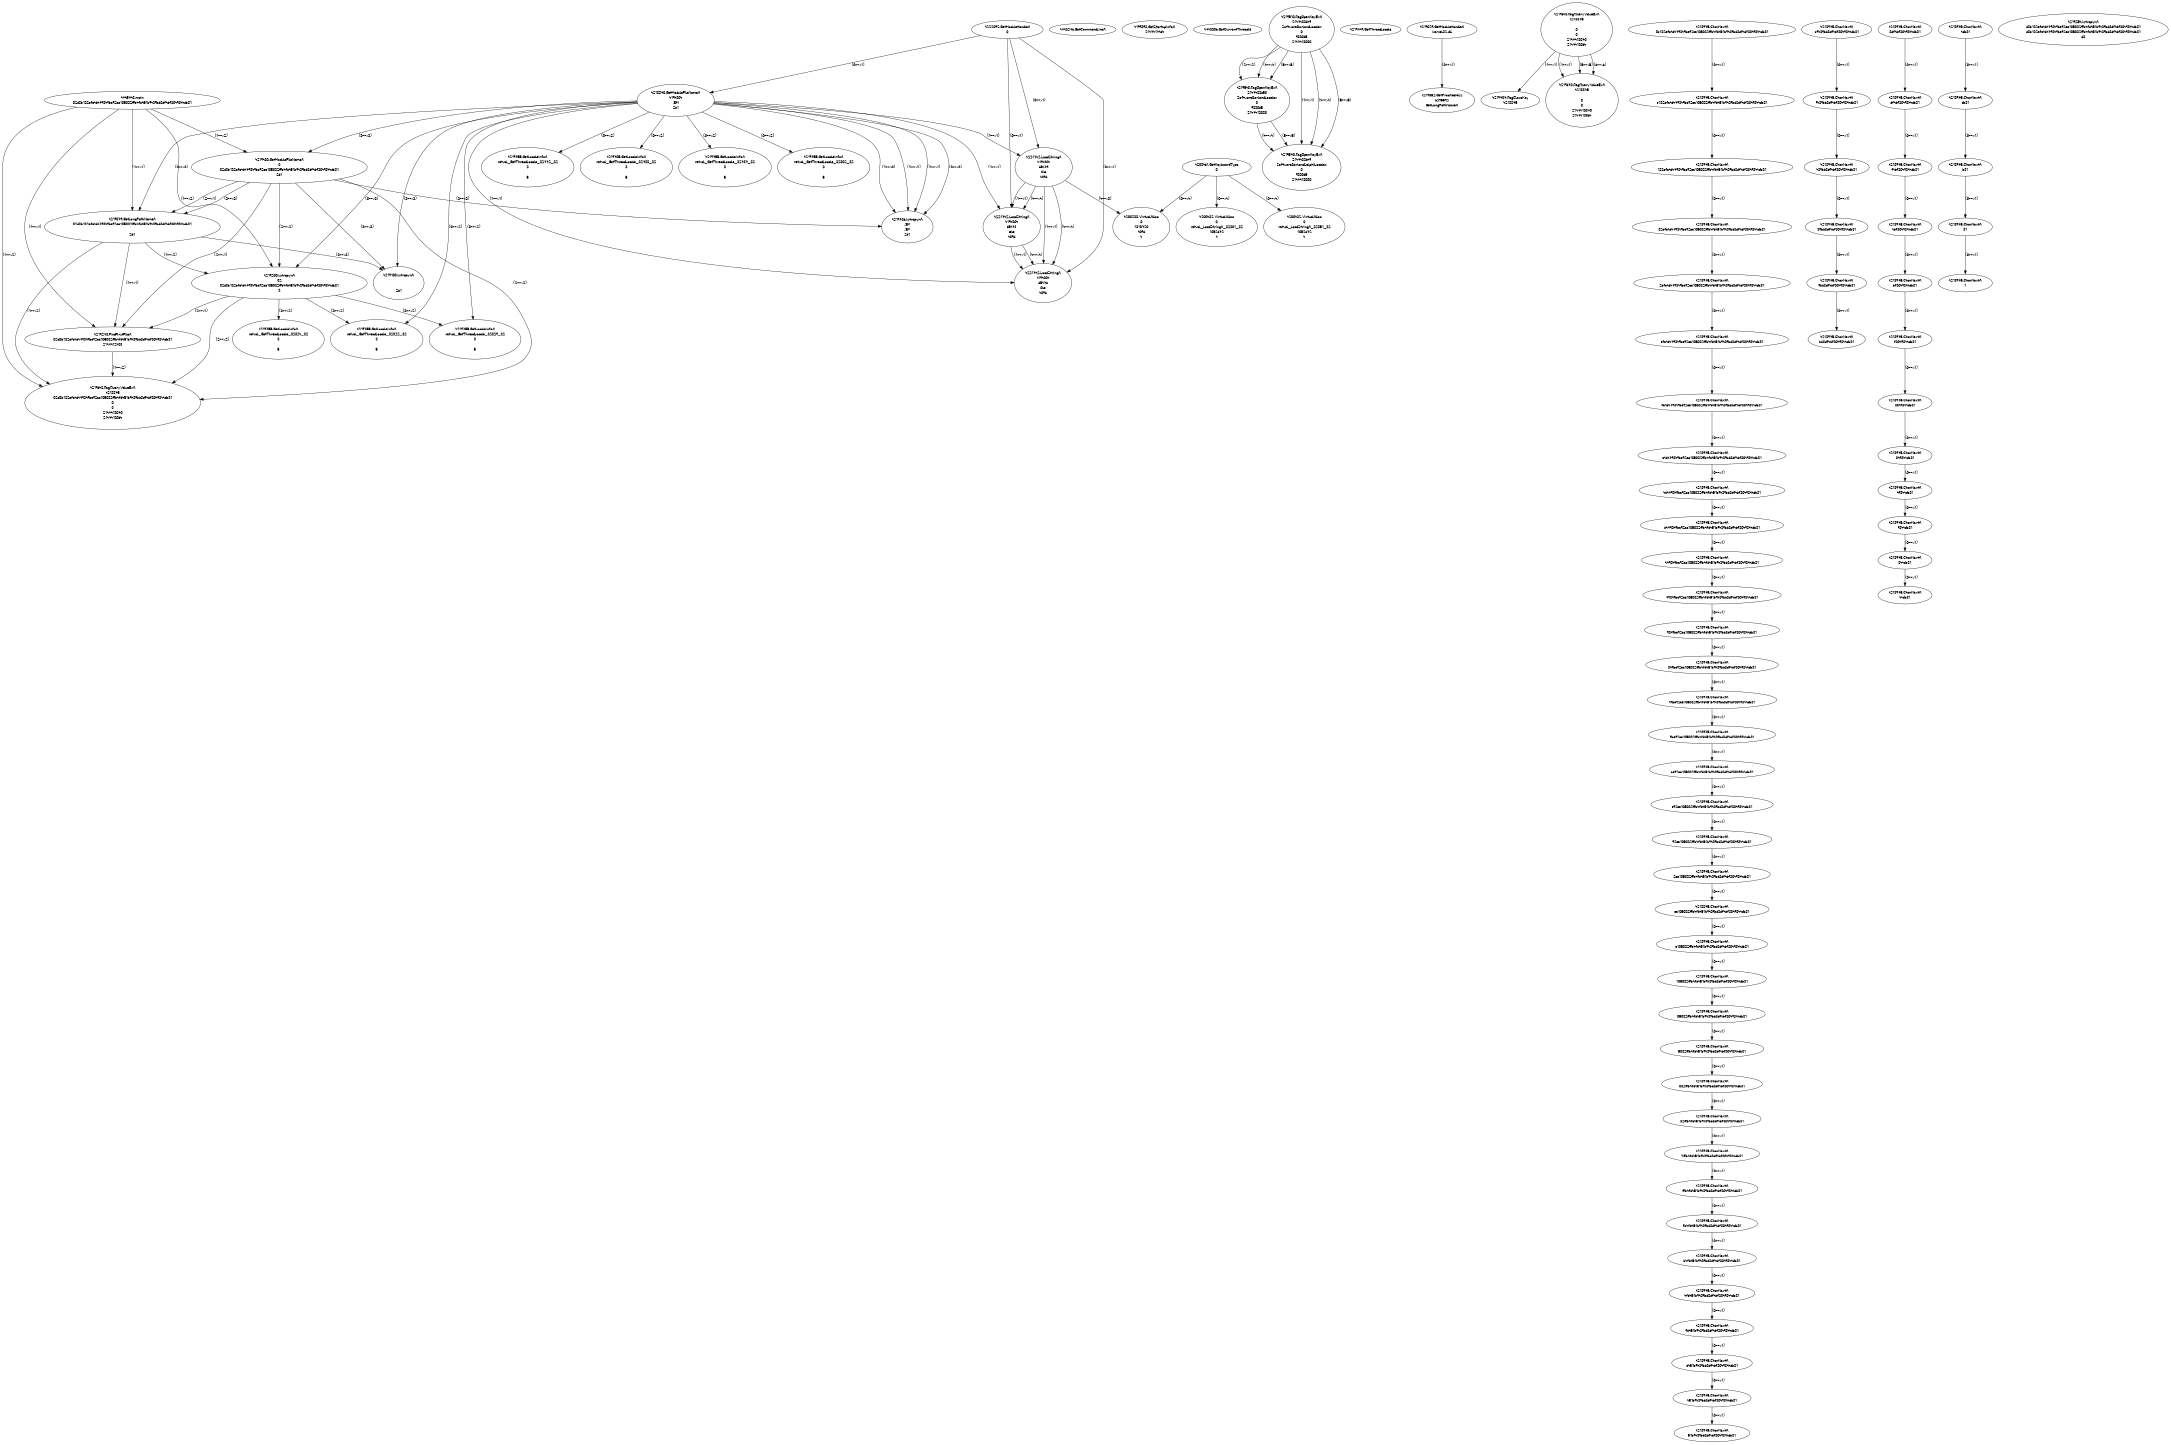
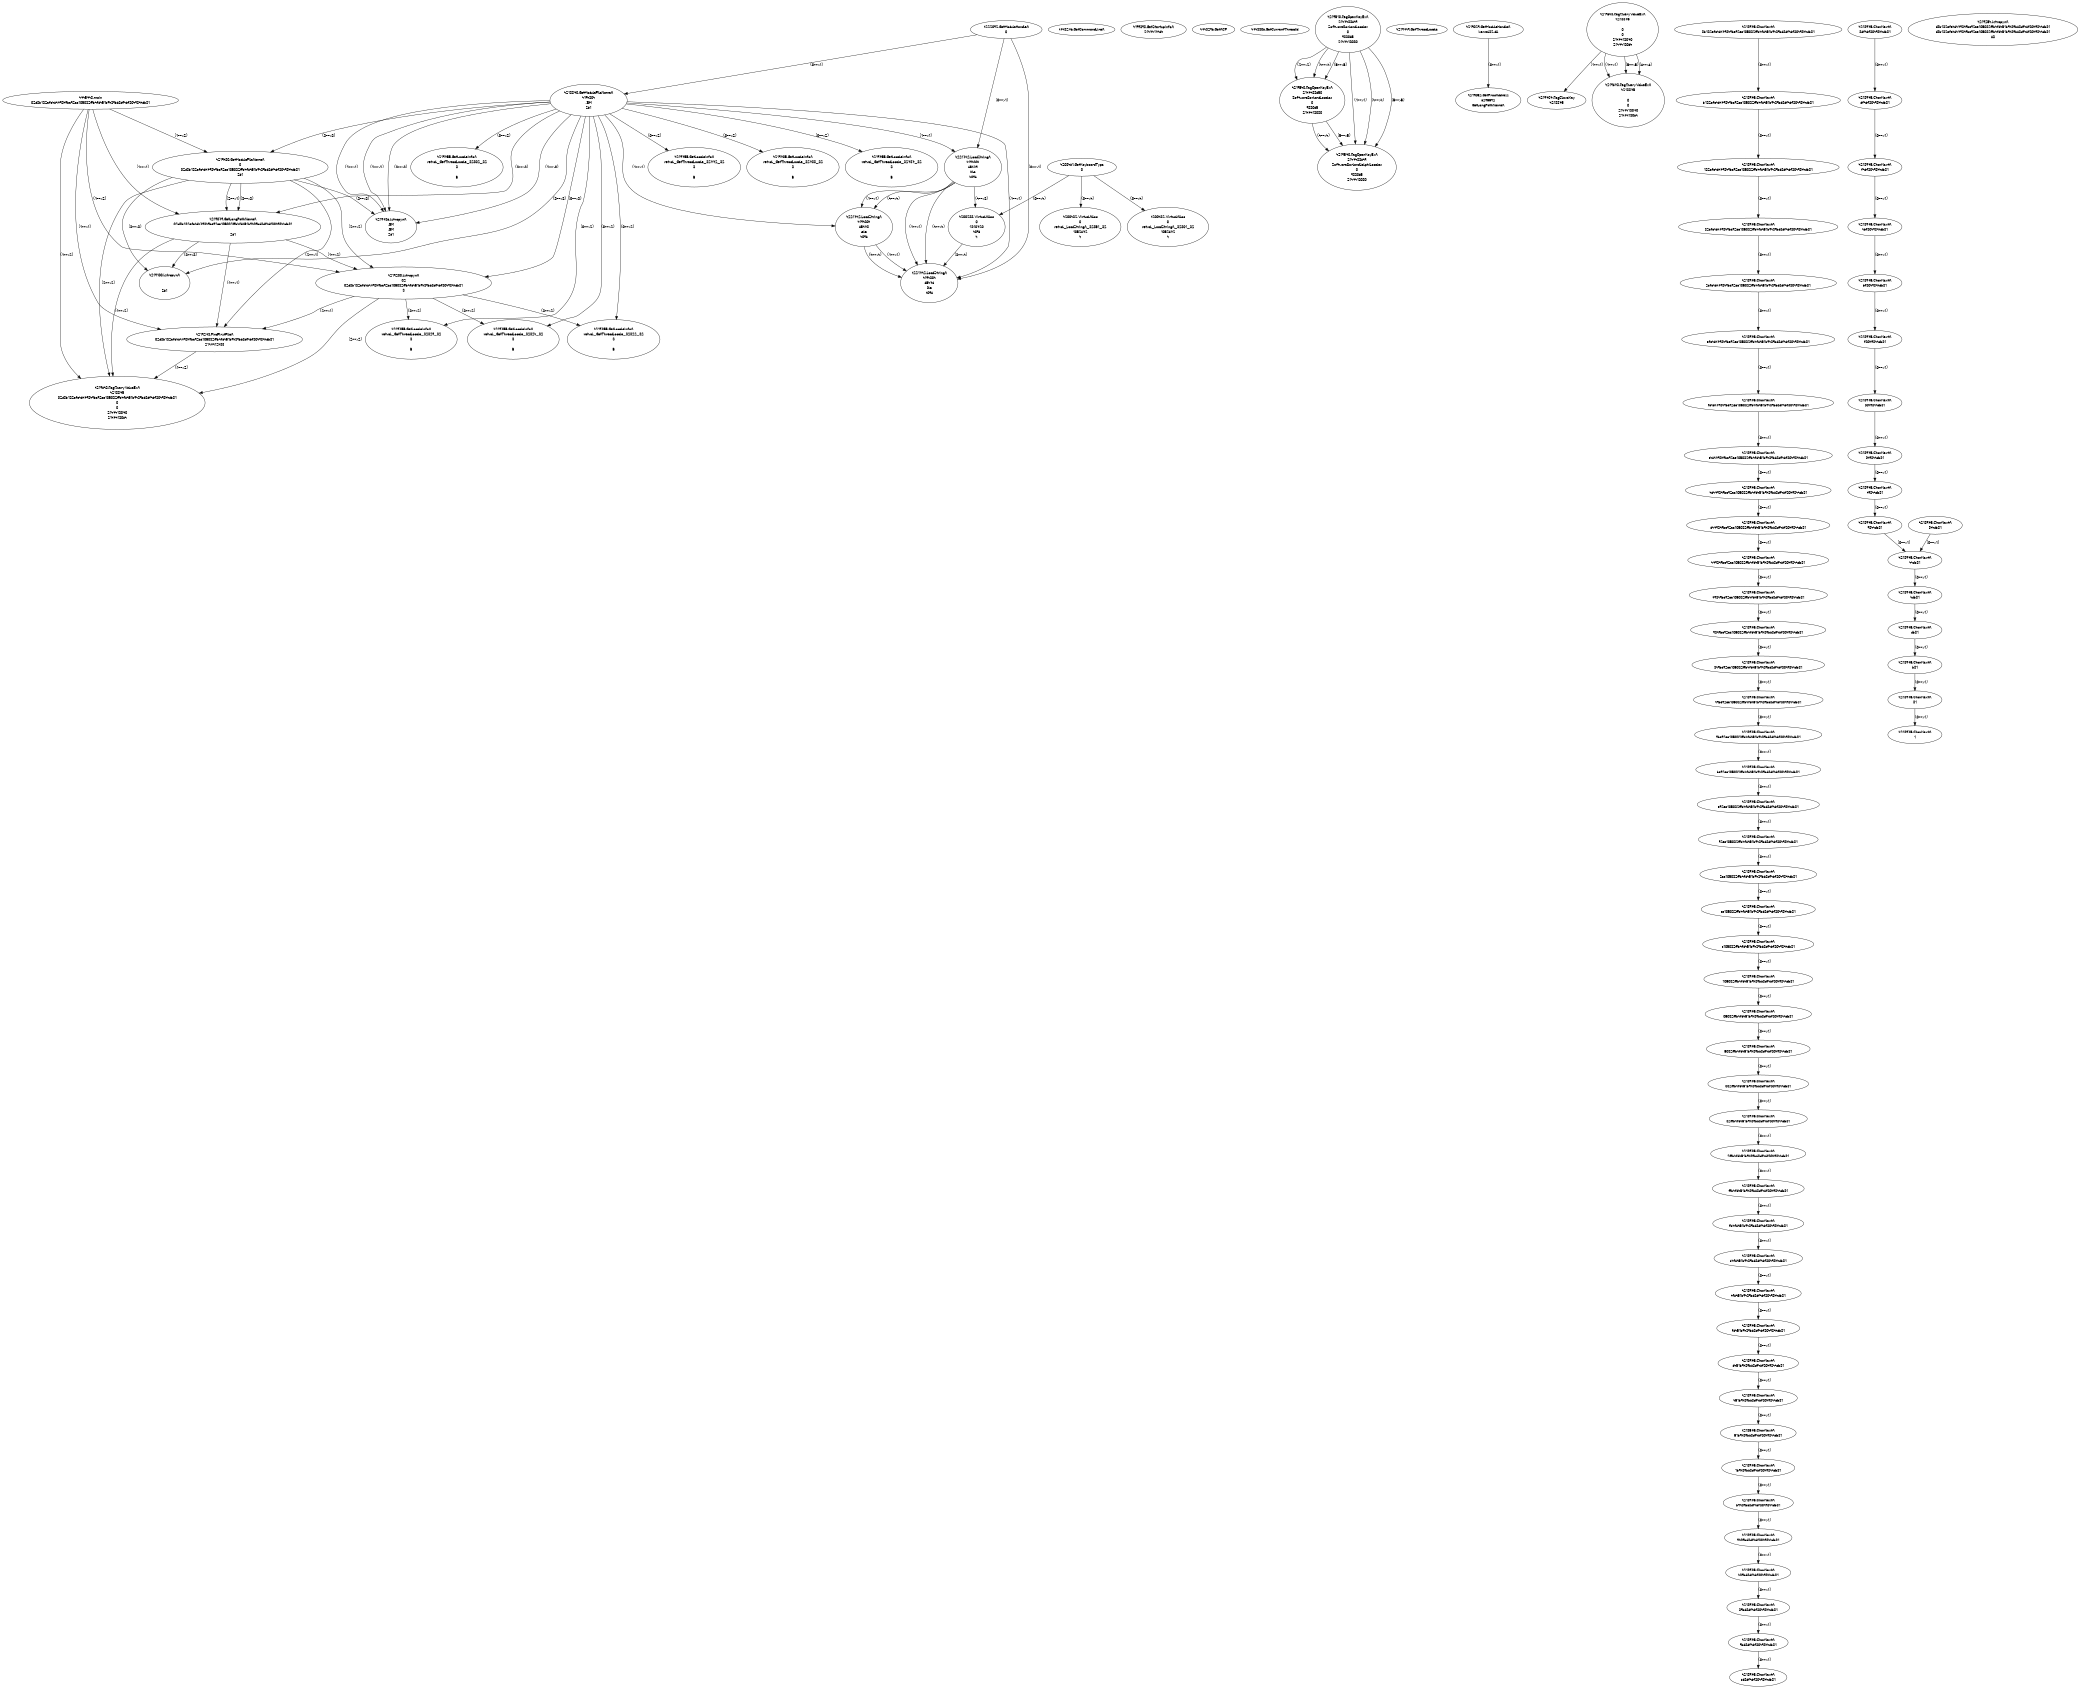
node "4743296.GetACP": added
edge "4222092.GetModuleHandleA 0" -> "4221742.LoadStringA 4194304 65478 @|@ 4096": removed, label "(0-->1)"
edge "4218870.GetModuleFileNameA 4194304 .ZM 261" -> "4219755.GetLocaleInfoA retval_GetThreadLocale_32824_32 3 5": added, label "(0-->2)"
edge "4200238.VirtualAlloc 0 1310720 4096 4" -> "4221742.LoadStringA 4194304 65476 0|@ 4096": added, label "(3-->4)"
edge "4218975.CharNextA 9844db81" -> "4218975.CharNextA 844db81": now "4218975.CharNextA 9844db81" -> "4218975.CharNextA 44db81"
edge "4218975.CharNextA 44db81" -> "4218975.CharNextA 4db81": added, label "(0-->1)"
node "4218875.CharNextA ee105032ffb4f6451b9439b68df46f3049844db81": label "4218875.CharNextA ee105032ffb4f6451b9439b68df46f3049844db81" -> "4218975.CharNextA ee105032ffb4f6451b9439b68df46f3049844db81"
node "4218975.CharNextA 51b9439b68df46f3049844db81": label "4218975.CharNextA 51b9439b68df46f3049844db81" -> "4218575.CharNextA 51b9439b68df46f3049844db81"
node "4218975.CharNextA 1b9439b68df46f3049844db81": added
